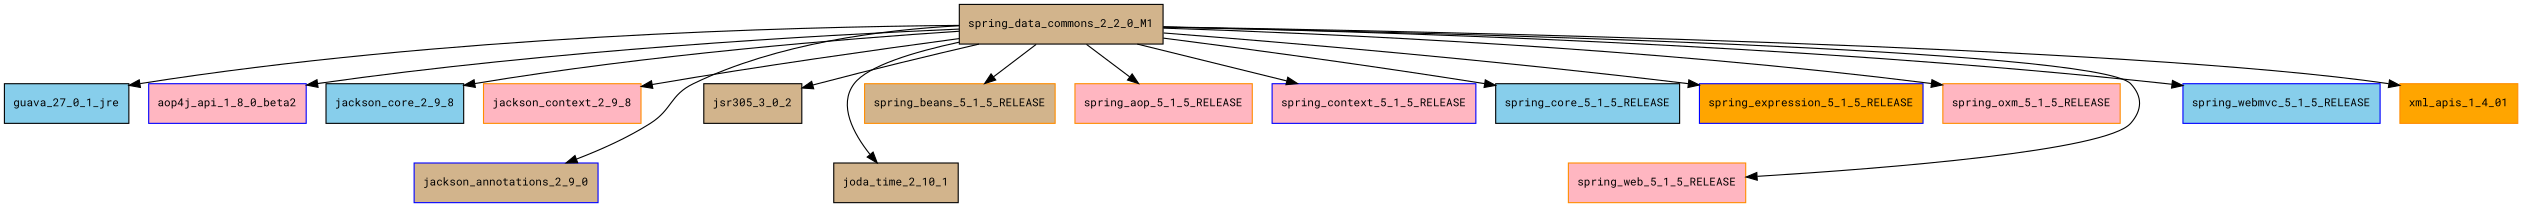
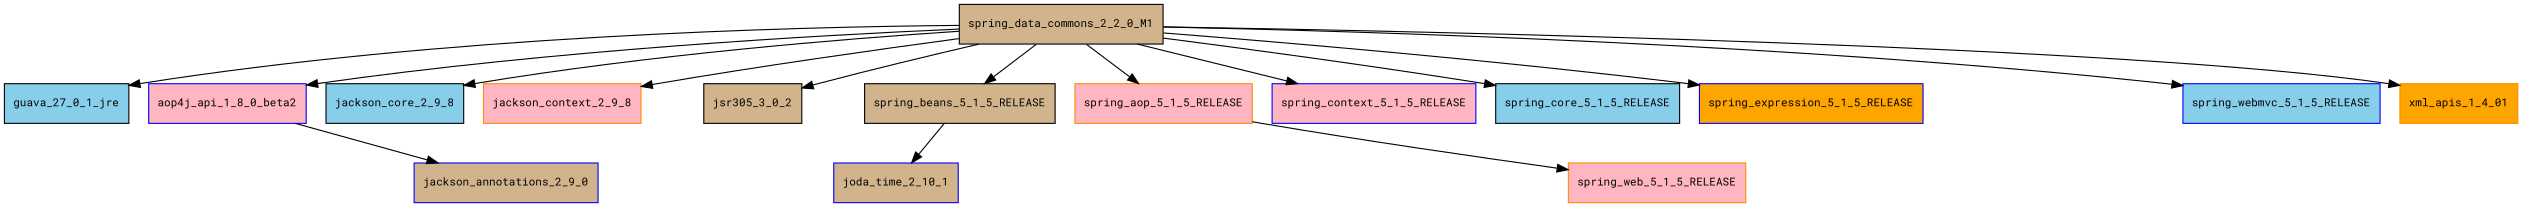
edge "spring_data_commons_2_2_0_M1" -> "spring_web_5_1_5_RELEASE": now "spring_aop_5_1_5_RELEASE" -> "spring_web_5_1_5_RELEASE"
edge "spring_data_commons_2_2_0_M1" -> "jackson_annotations_2_9_0": now "aop4j_api_1_8_0_beta2" -> "jackson_annotations_2_9_0"
edge "spring_data_commons_2_2_0_M1" -> "joda_time_2_10_1": now "spring_beans_5_1_5_RELEASE" -> "joda_time_2_10_1"
node "spring_beans_5_1_5_RELEASE": color darkorange -> black
node "spring_oxm_5_1_5_RELEASE": removed
node "joda_time_2_10_1": color black -> blue
